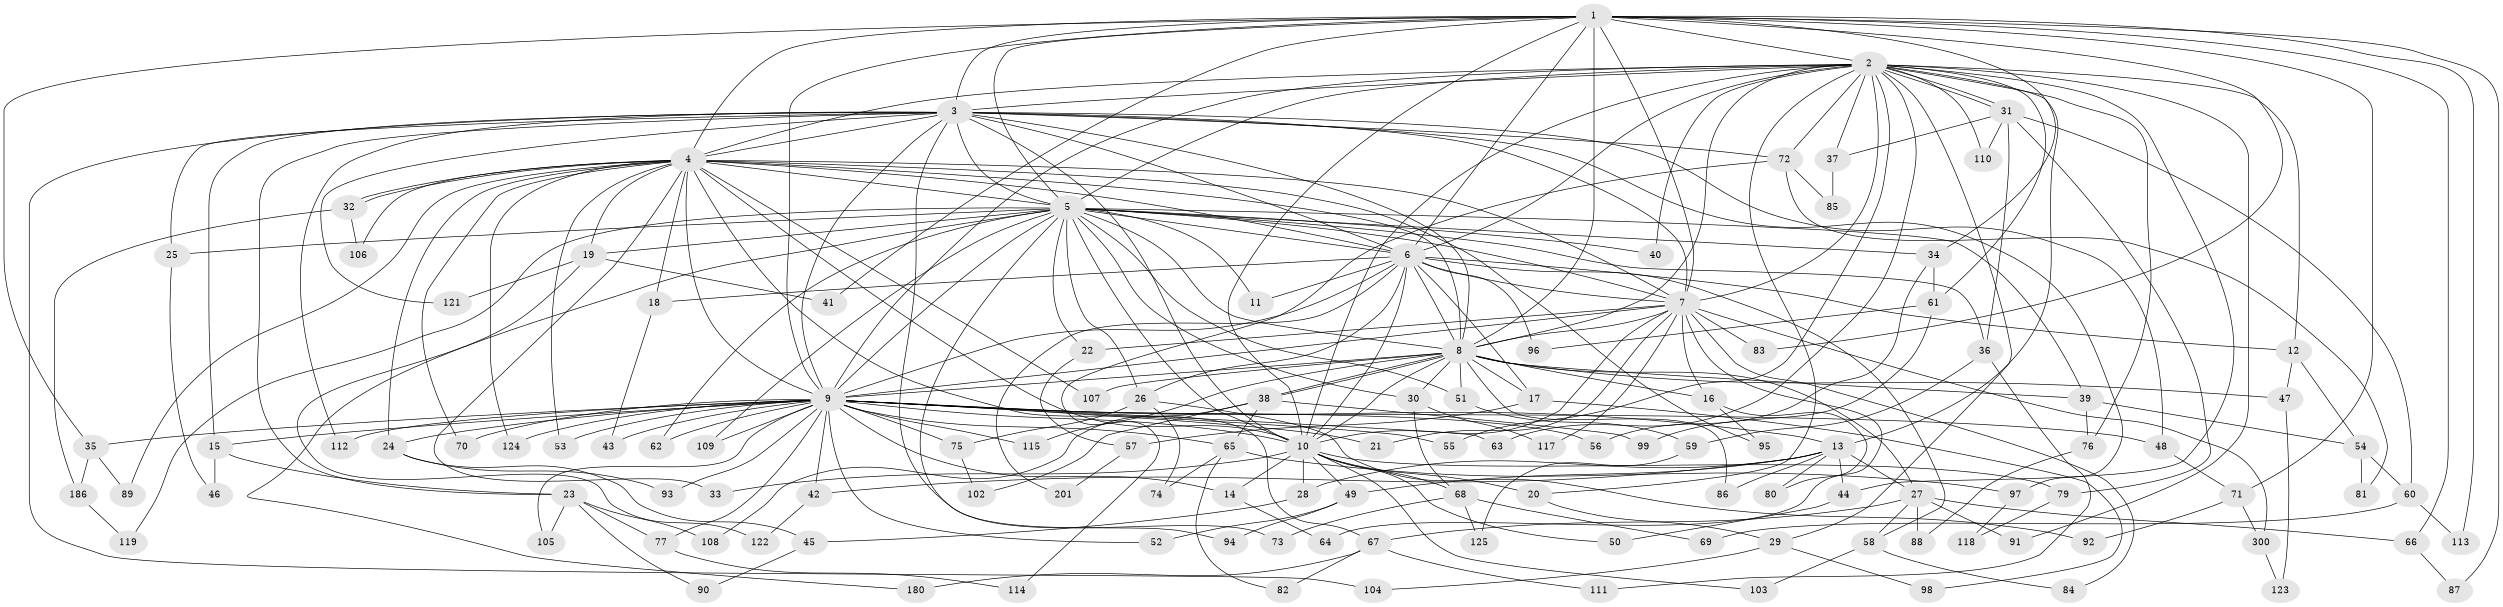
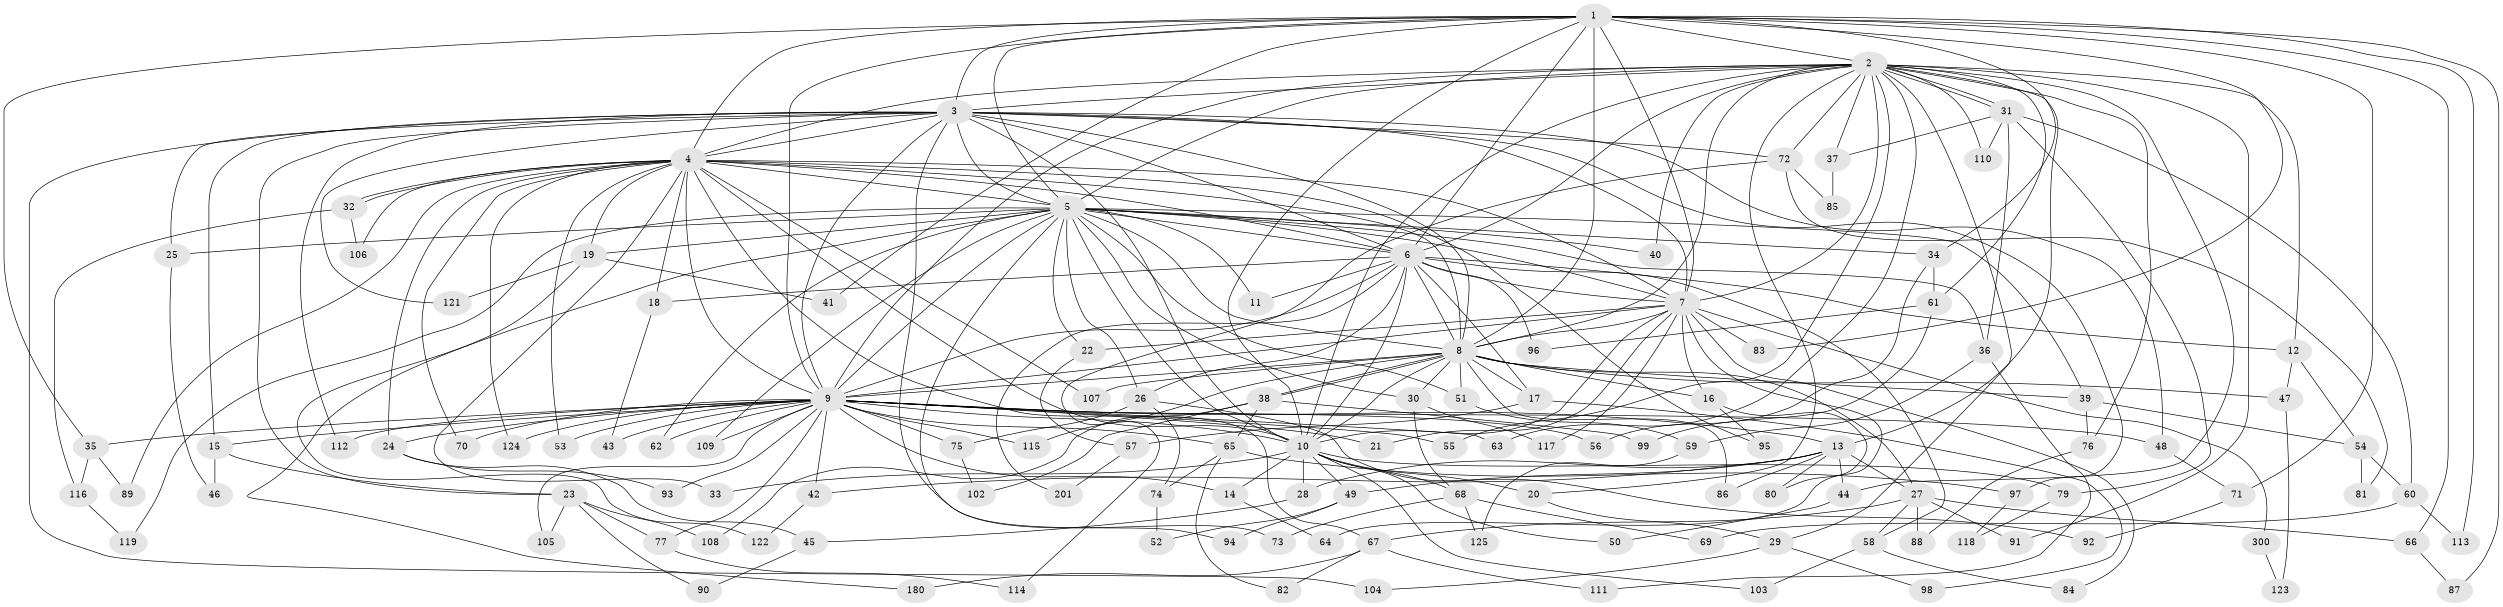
node "186": label "186" -> "116"
edge "71" -- "300": removed
edge "9" -- "52": now "74" -- "52"
